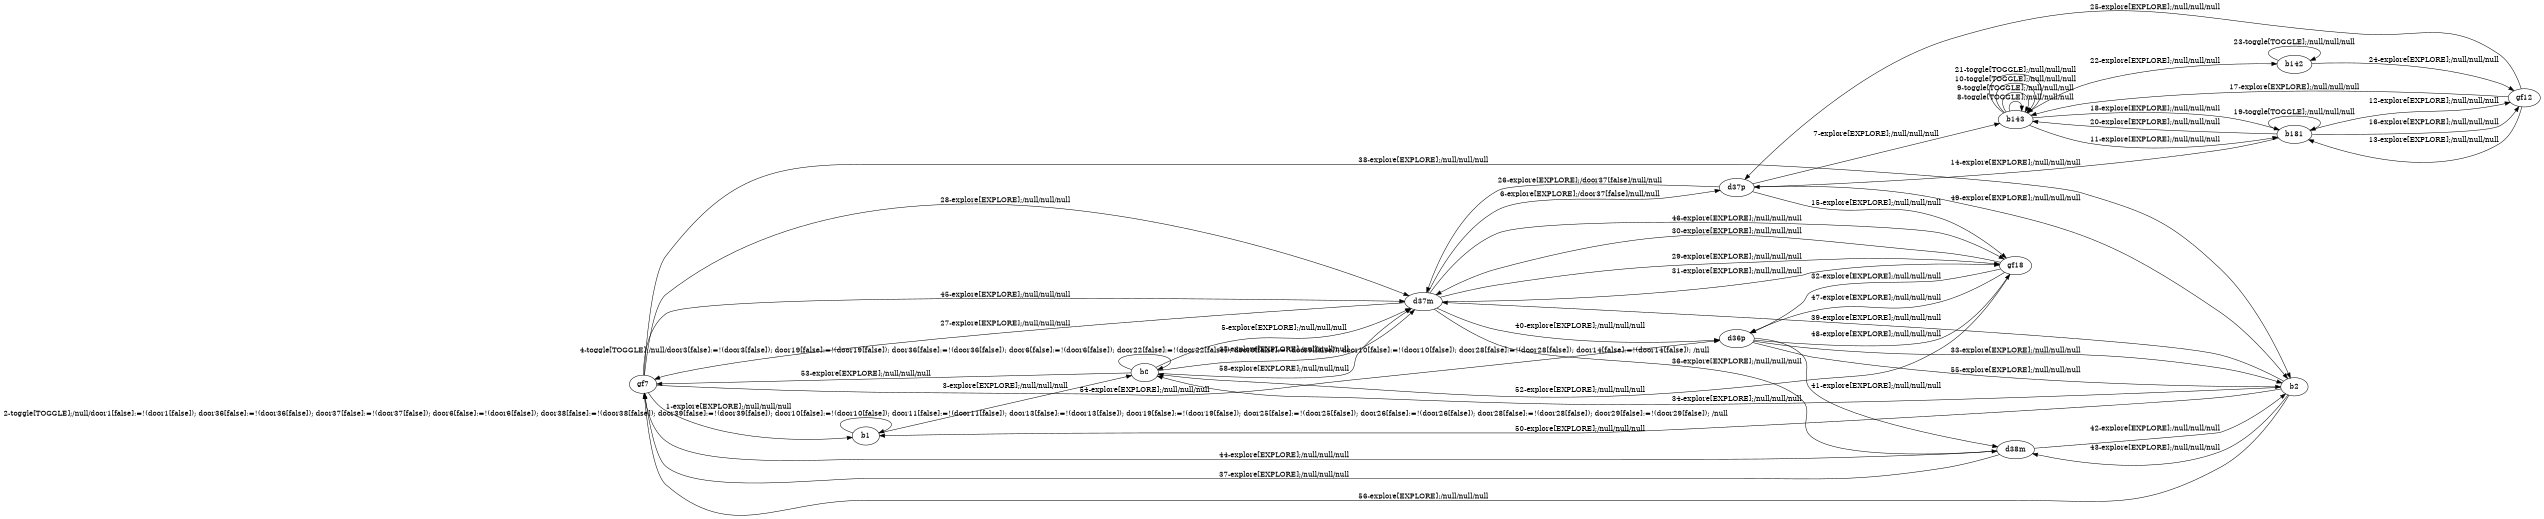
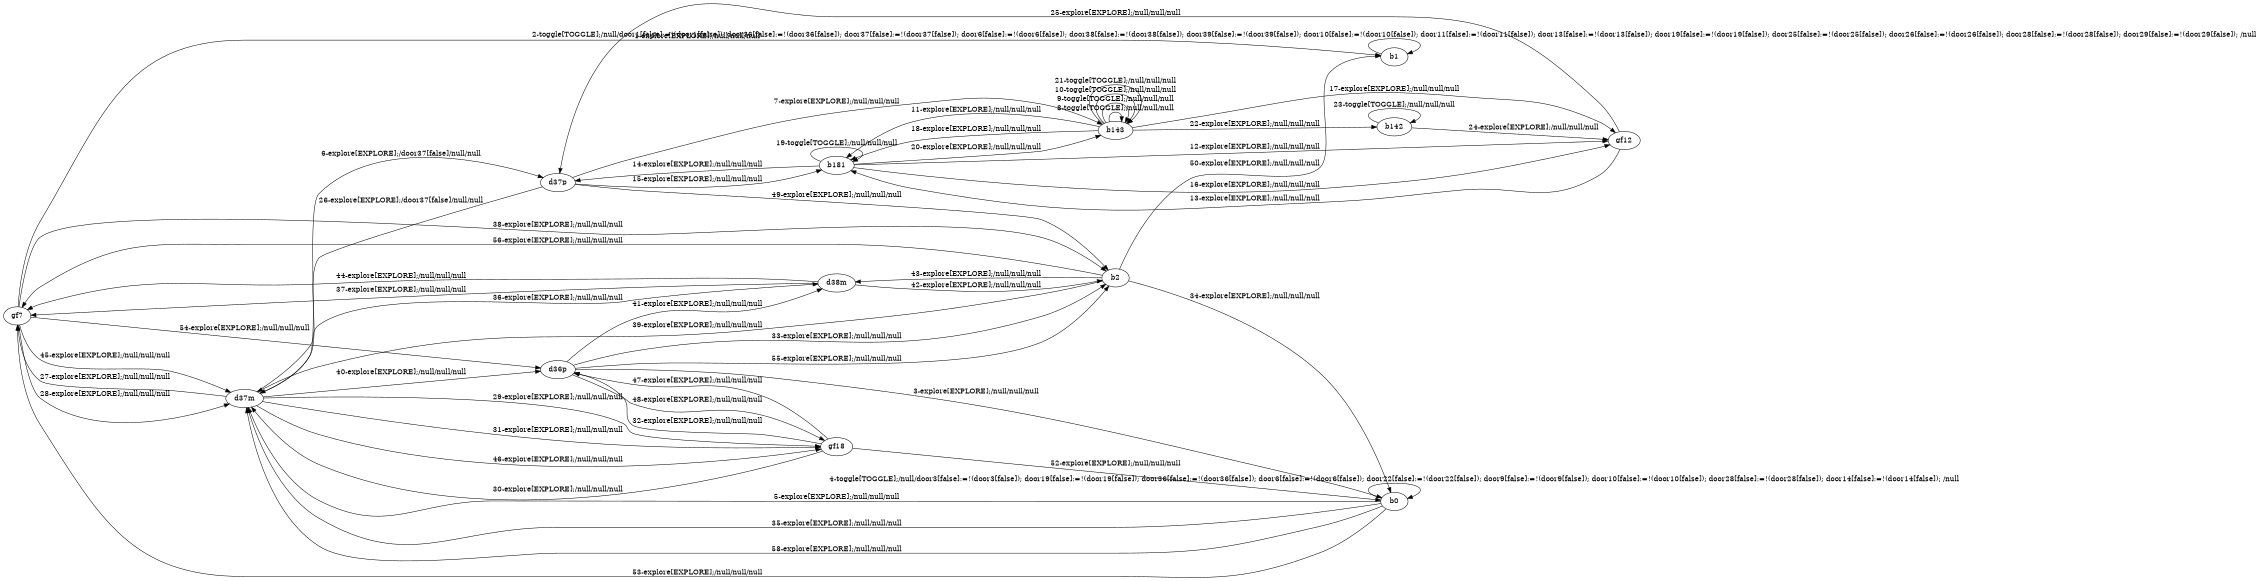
edge "gf12" -> "b143": reversed
edge "d37p" -> "gf18": now "d37p" -> "b181"
edge "b1" -> "b0": now "d36p" -> "b0"
